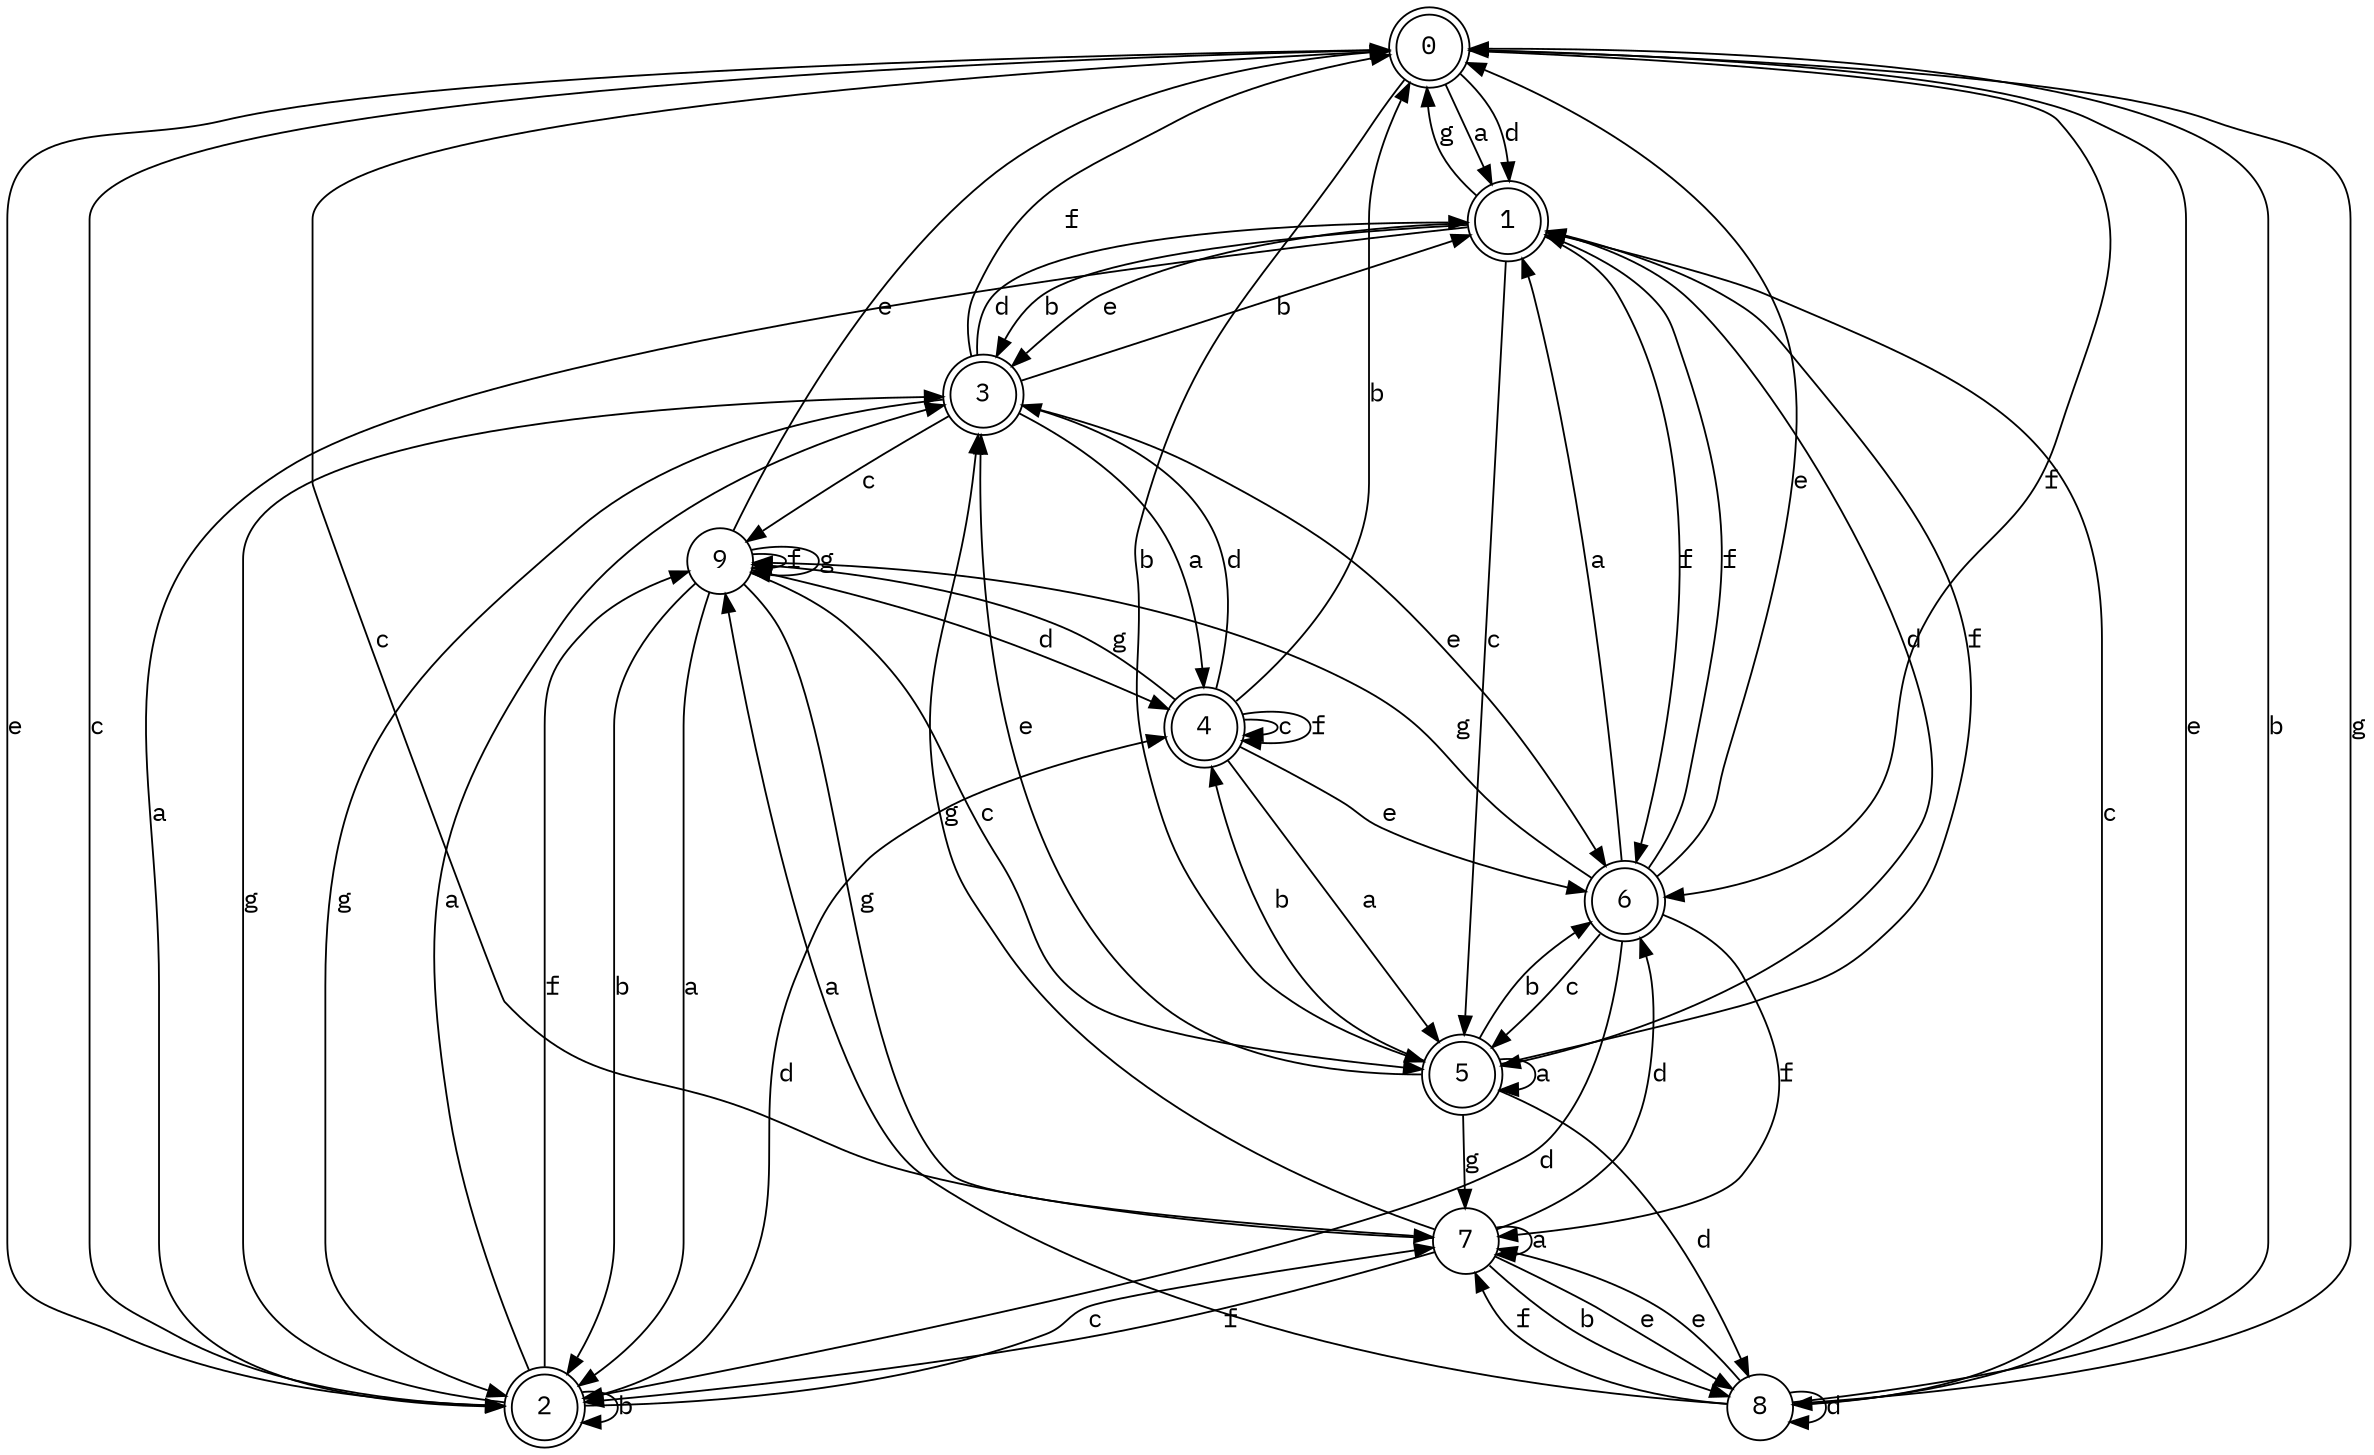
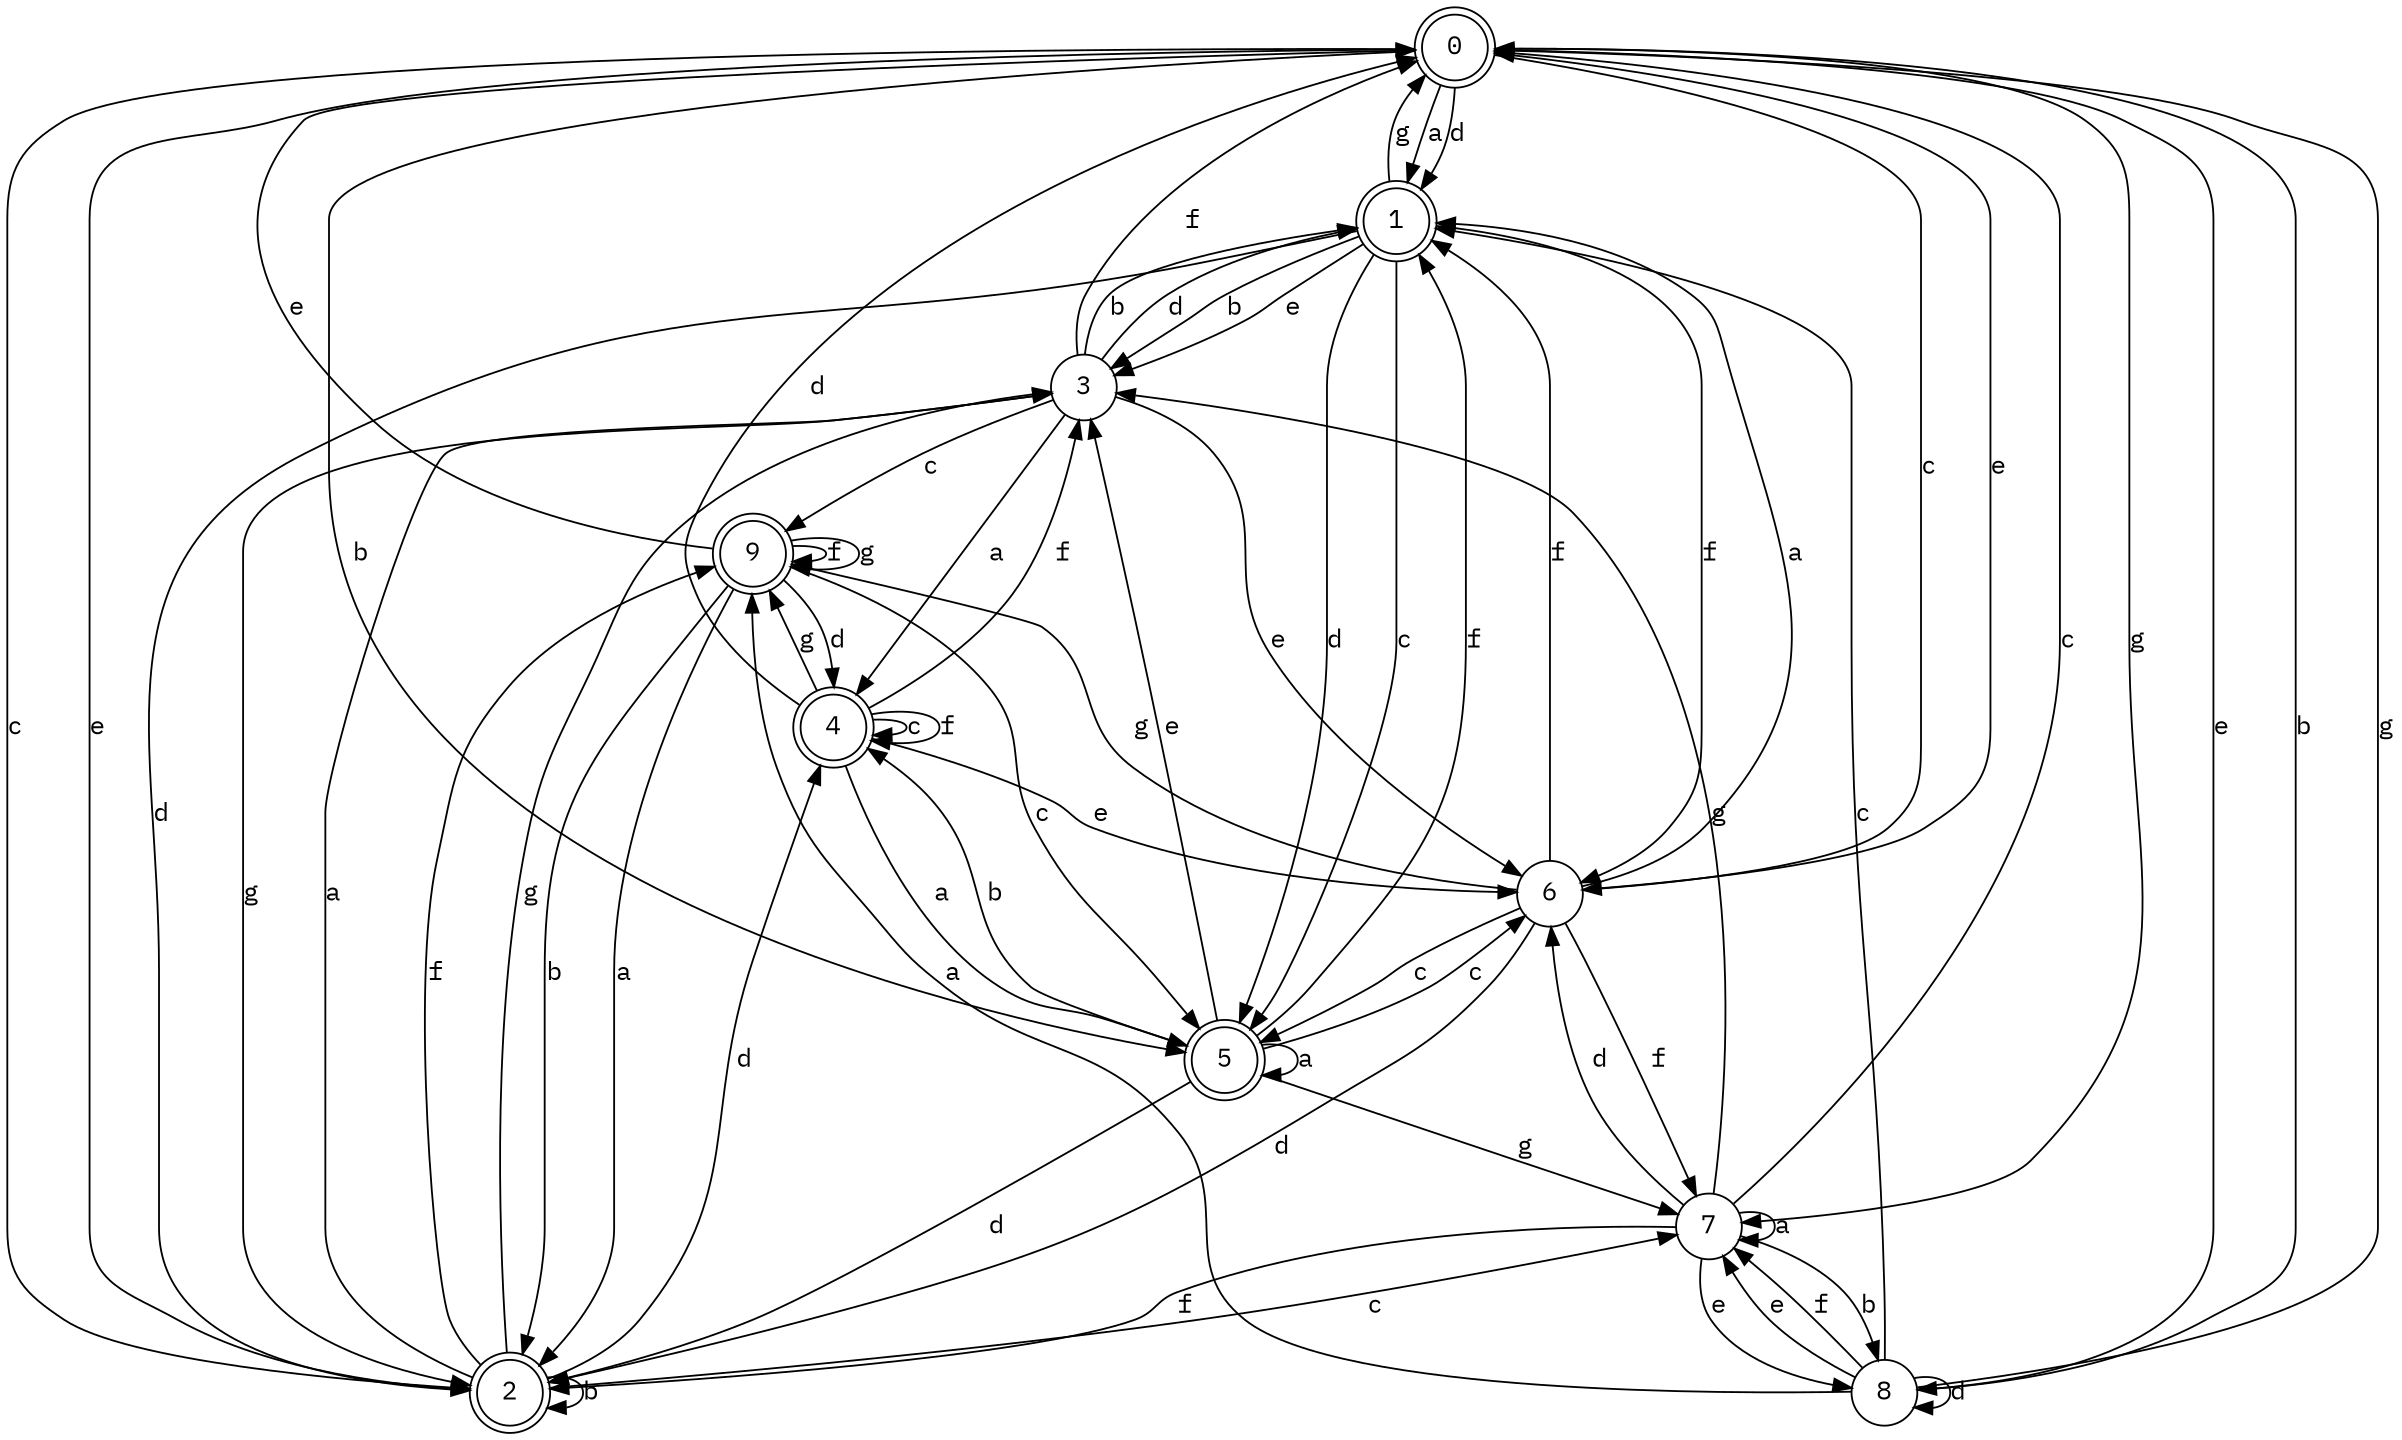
node "3": shape doublecircle -> circle
edge "4" -> "0": label "b" -> "d"
edge "0" -> "6": label "f" -> "c"
node "9": shape circle -> doublecircle
edge "4" -> "3": label "d" -> "f"
edge "1" -> "2": label "a" -> "d"
node "6": shape doublecircle -> circle
edge "5" -> "6": label "b" -> "c"
edge "9" -> "7": now "0" -> "7"
edge "5" -> "8": now "5" -> "2"
